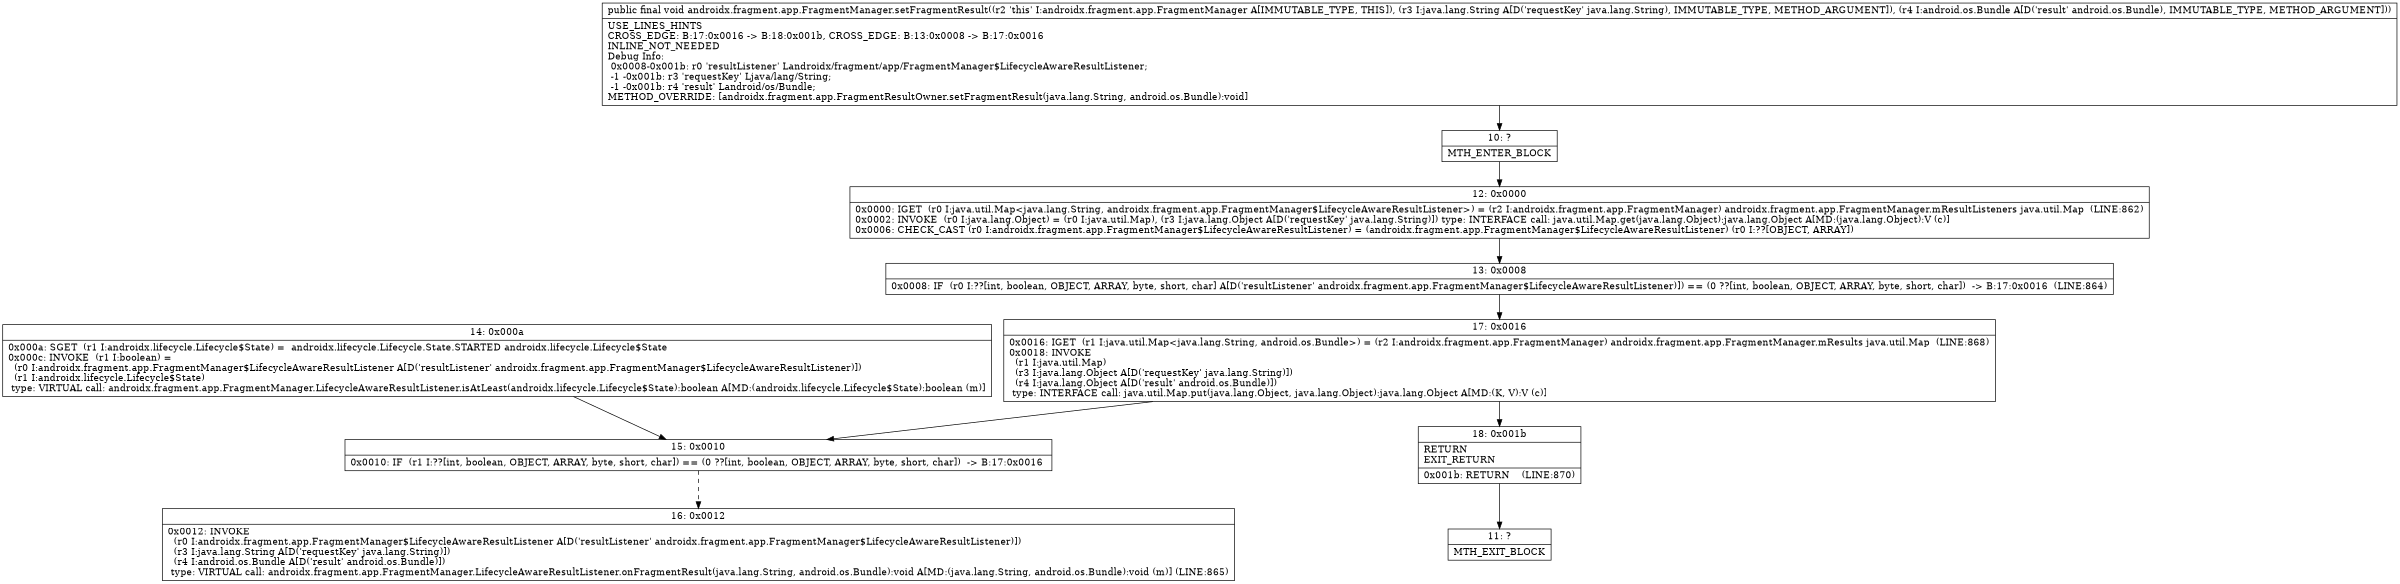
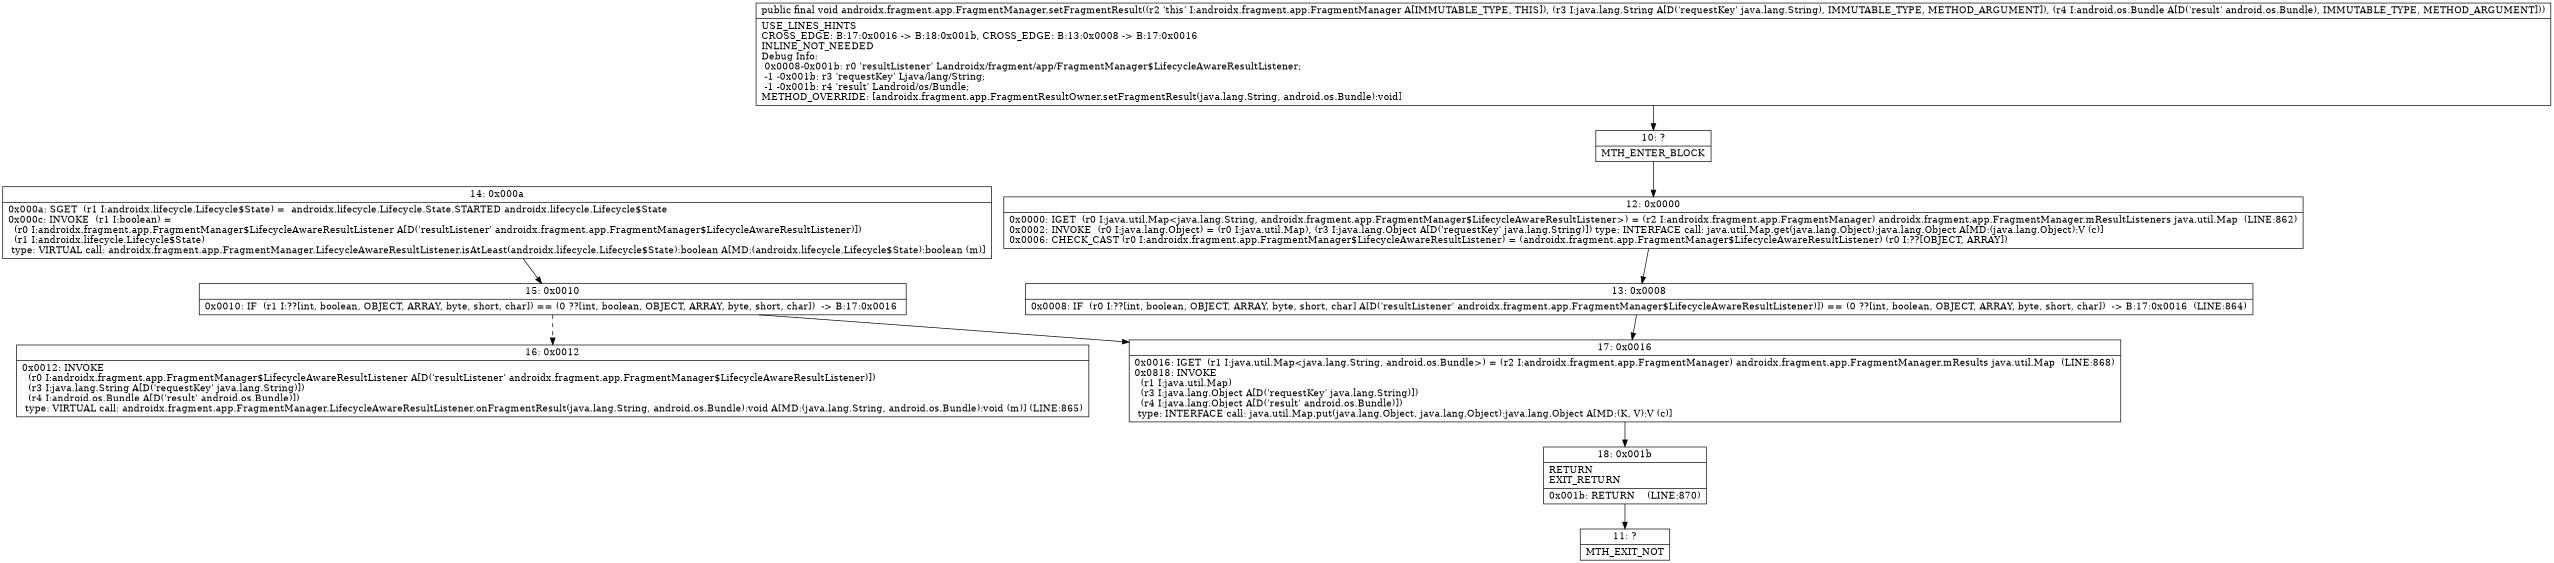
node "17: 0x0016": text "0x0018: INVOKE" -> "0x0818: INVOKE"
edge "17: 0x0016" -> "15: 0x0010": reversed
node "11: ?": text "MTH_EXIT_BLOCK" -> "MTH_EXIT_NOT"
